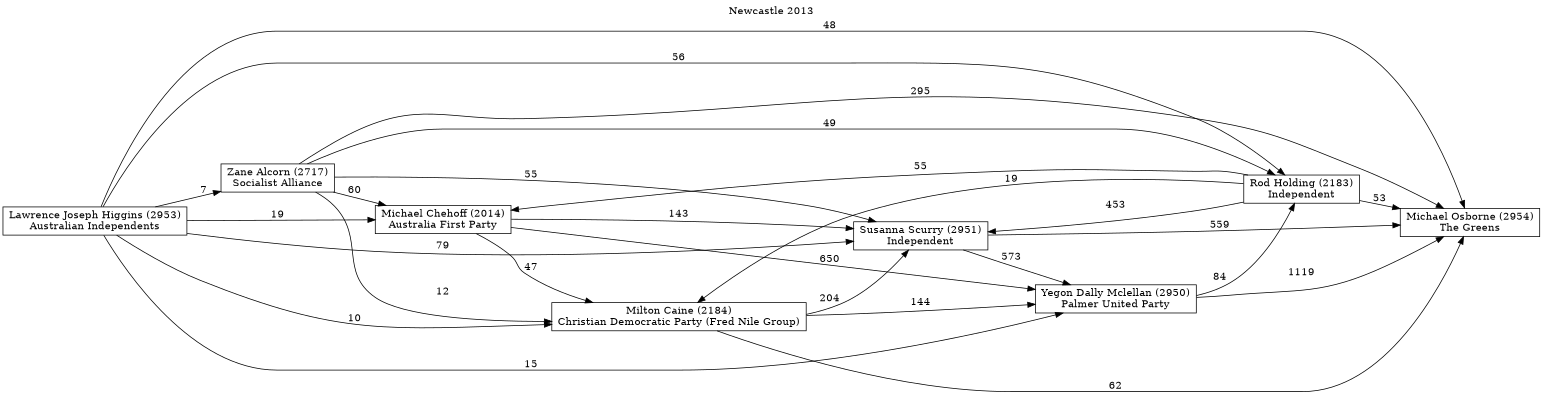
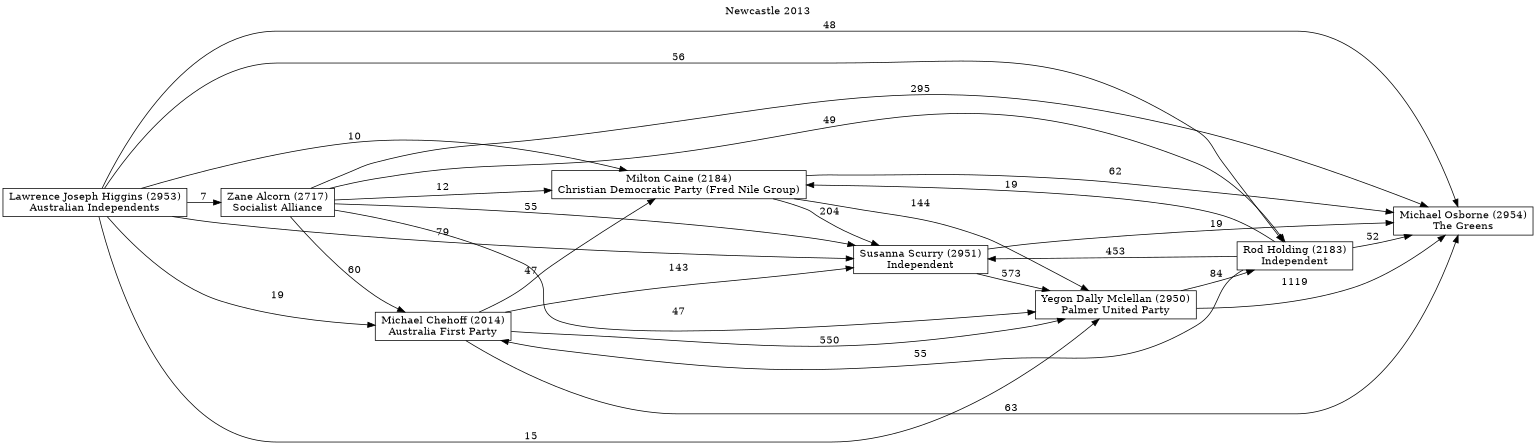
edge "Rod Holding (2183) Independent" -> "Michael Osborne (2954) The Greens": label "53" -> "52"
edge "Susanna Scurry (2951) Independent" -> "Michael Osborne (2954) The Greens": label "559" -> "19"
edge "Michael Chehoff (2014) Australia First Party" -> "Yegon Dally Mclellan (2950) Palmer United Party": label "650" -> "550"
edge "Zane Alcorn (2717) Socialist Alliance" -> "Yegon Dally Mclellan (2950) Palmer United Party": added, label "47"
edge "Michael Chehoff (2014) Australia First Party" -> "Michael Osborne (2954) The Greens": added, label "63"
